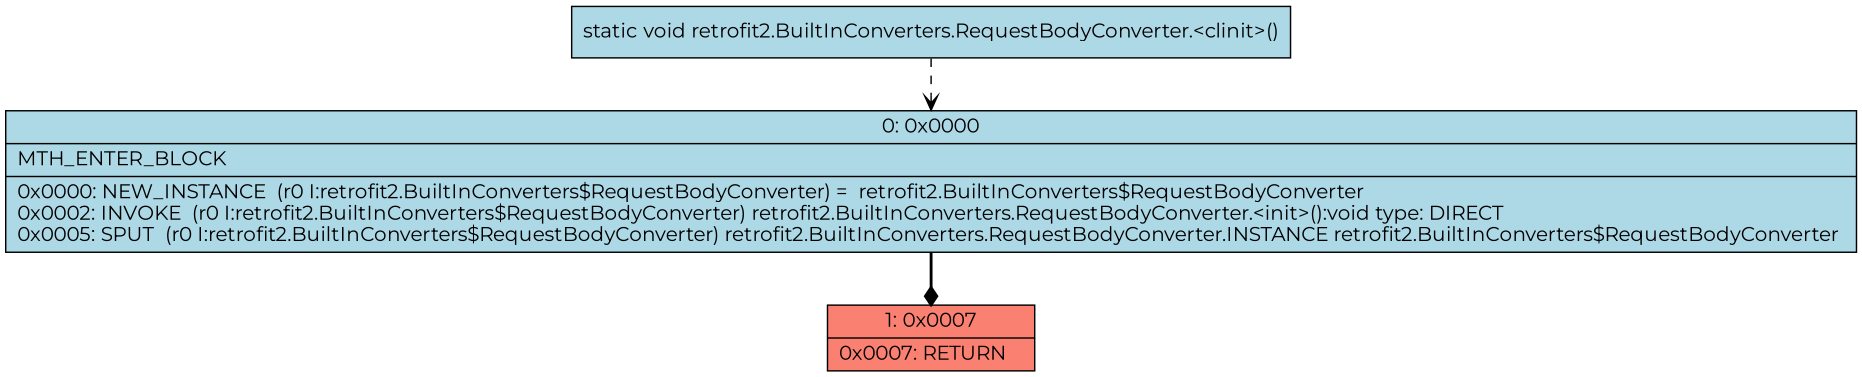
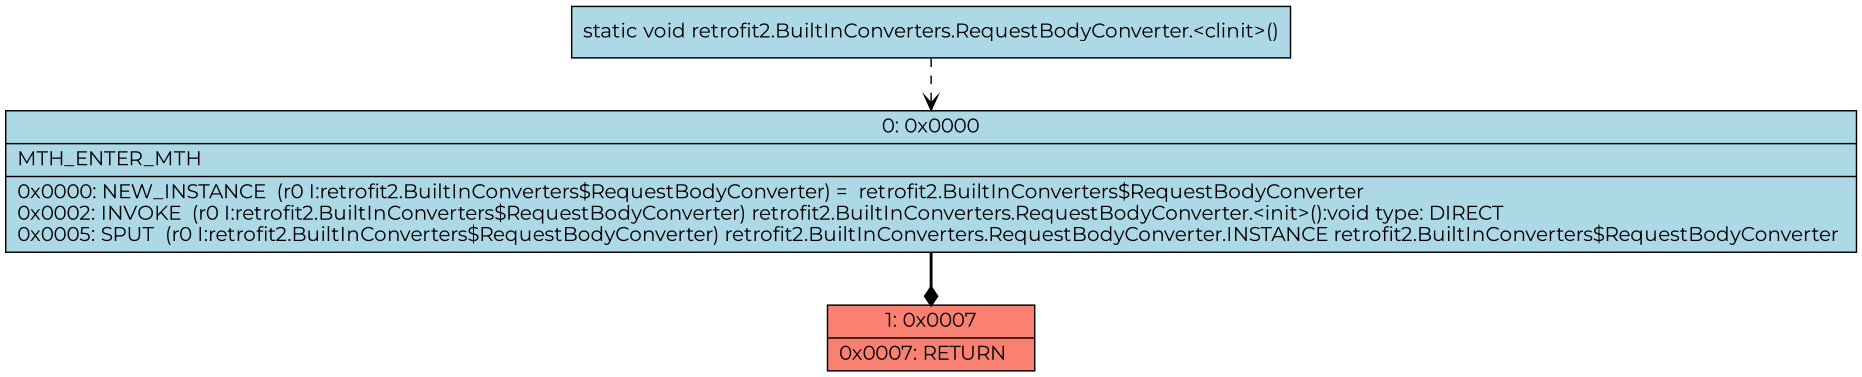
node "0: 0x0000": text "MTH_ENTER_BLOCK" -> "MTH_ENTER_MTH"
